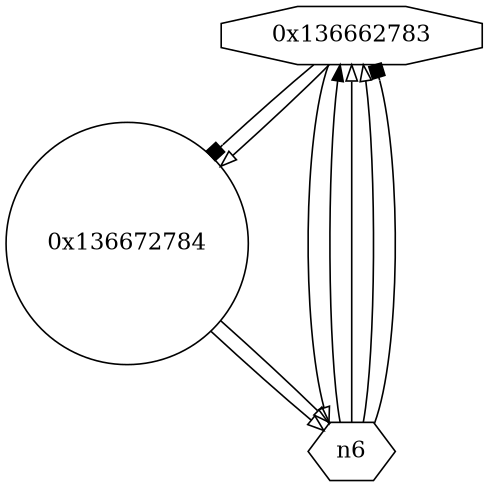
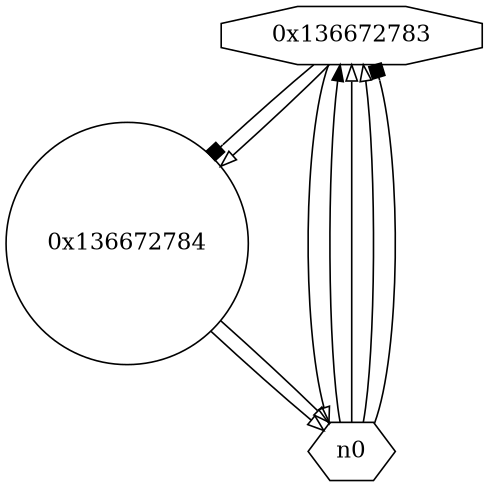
node "0x136662783": label "0x136662783" -> "0x136672783"
node "n6": label "n6" -> "n0"
